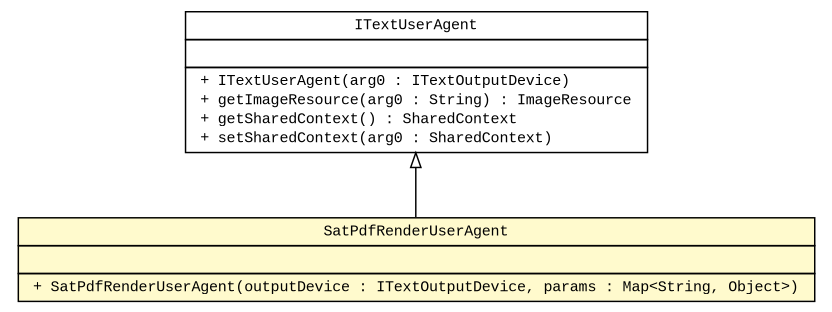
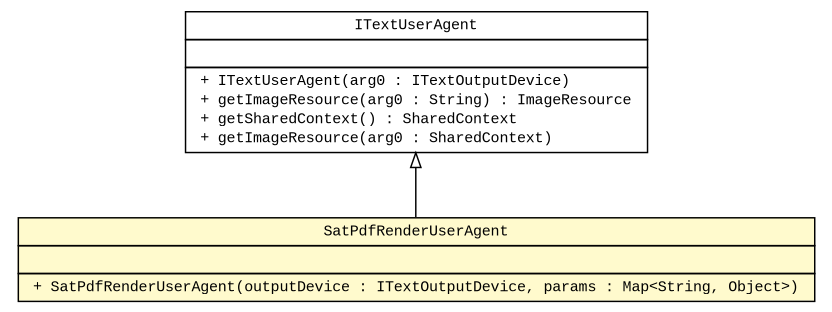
node "ITextUserAgent": text "+ setSharedContext(arg0 : SharedContext)" -> "+ getImageResource(arg0 : SharedContext)"
